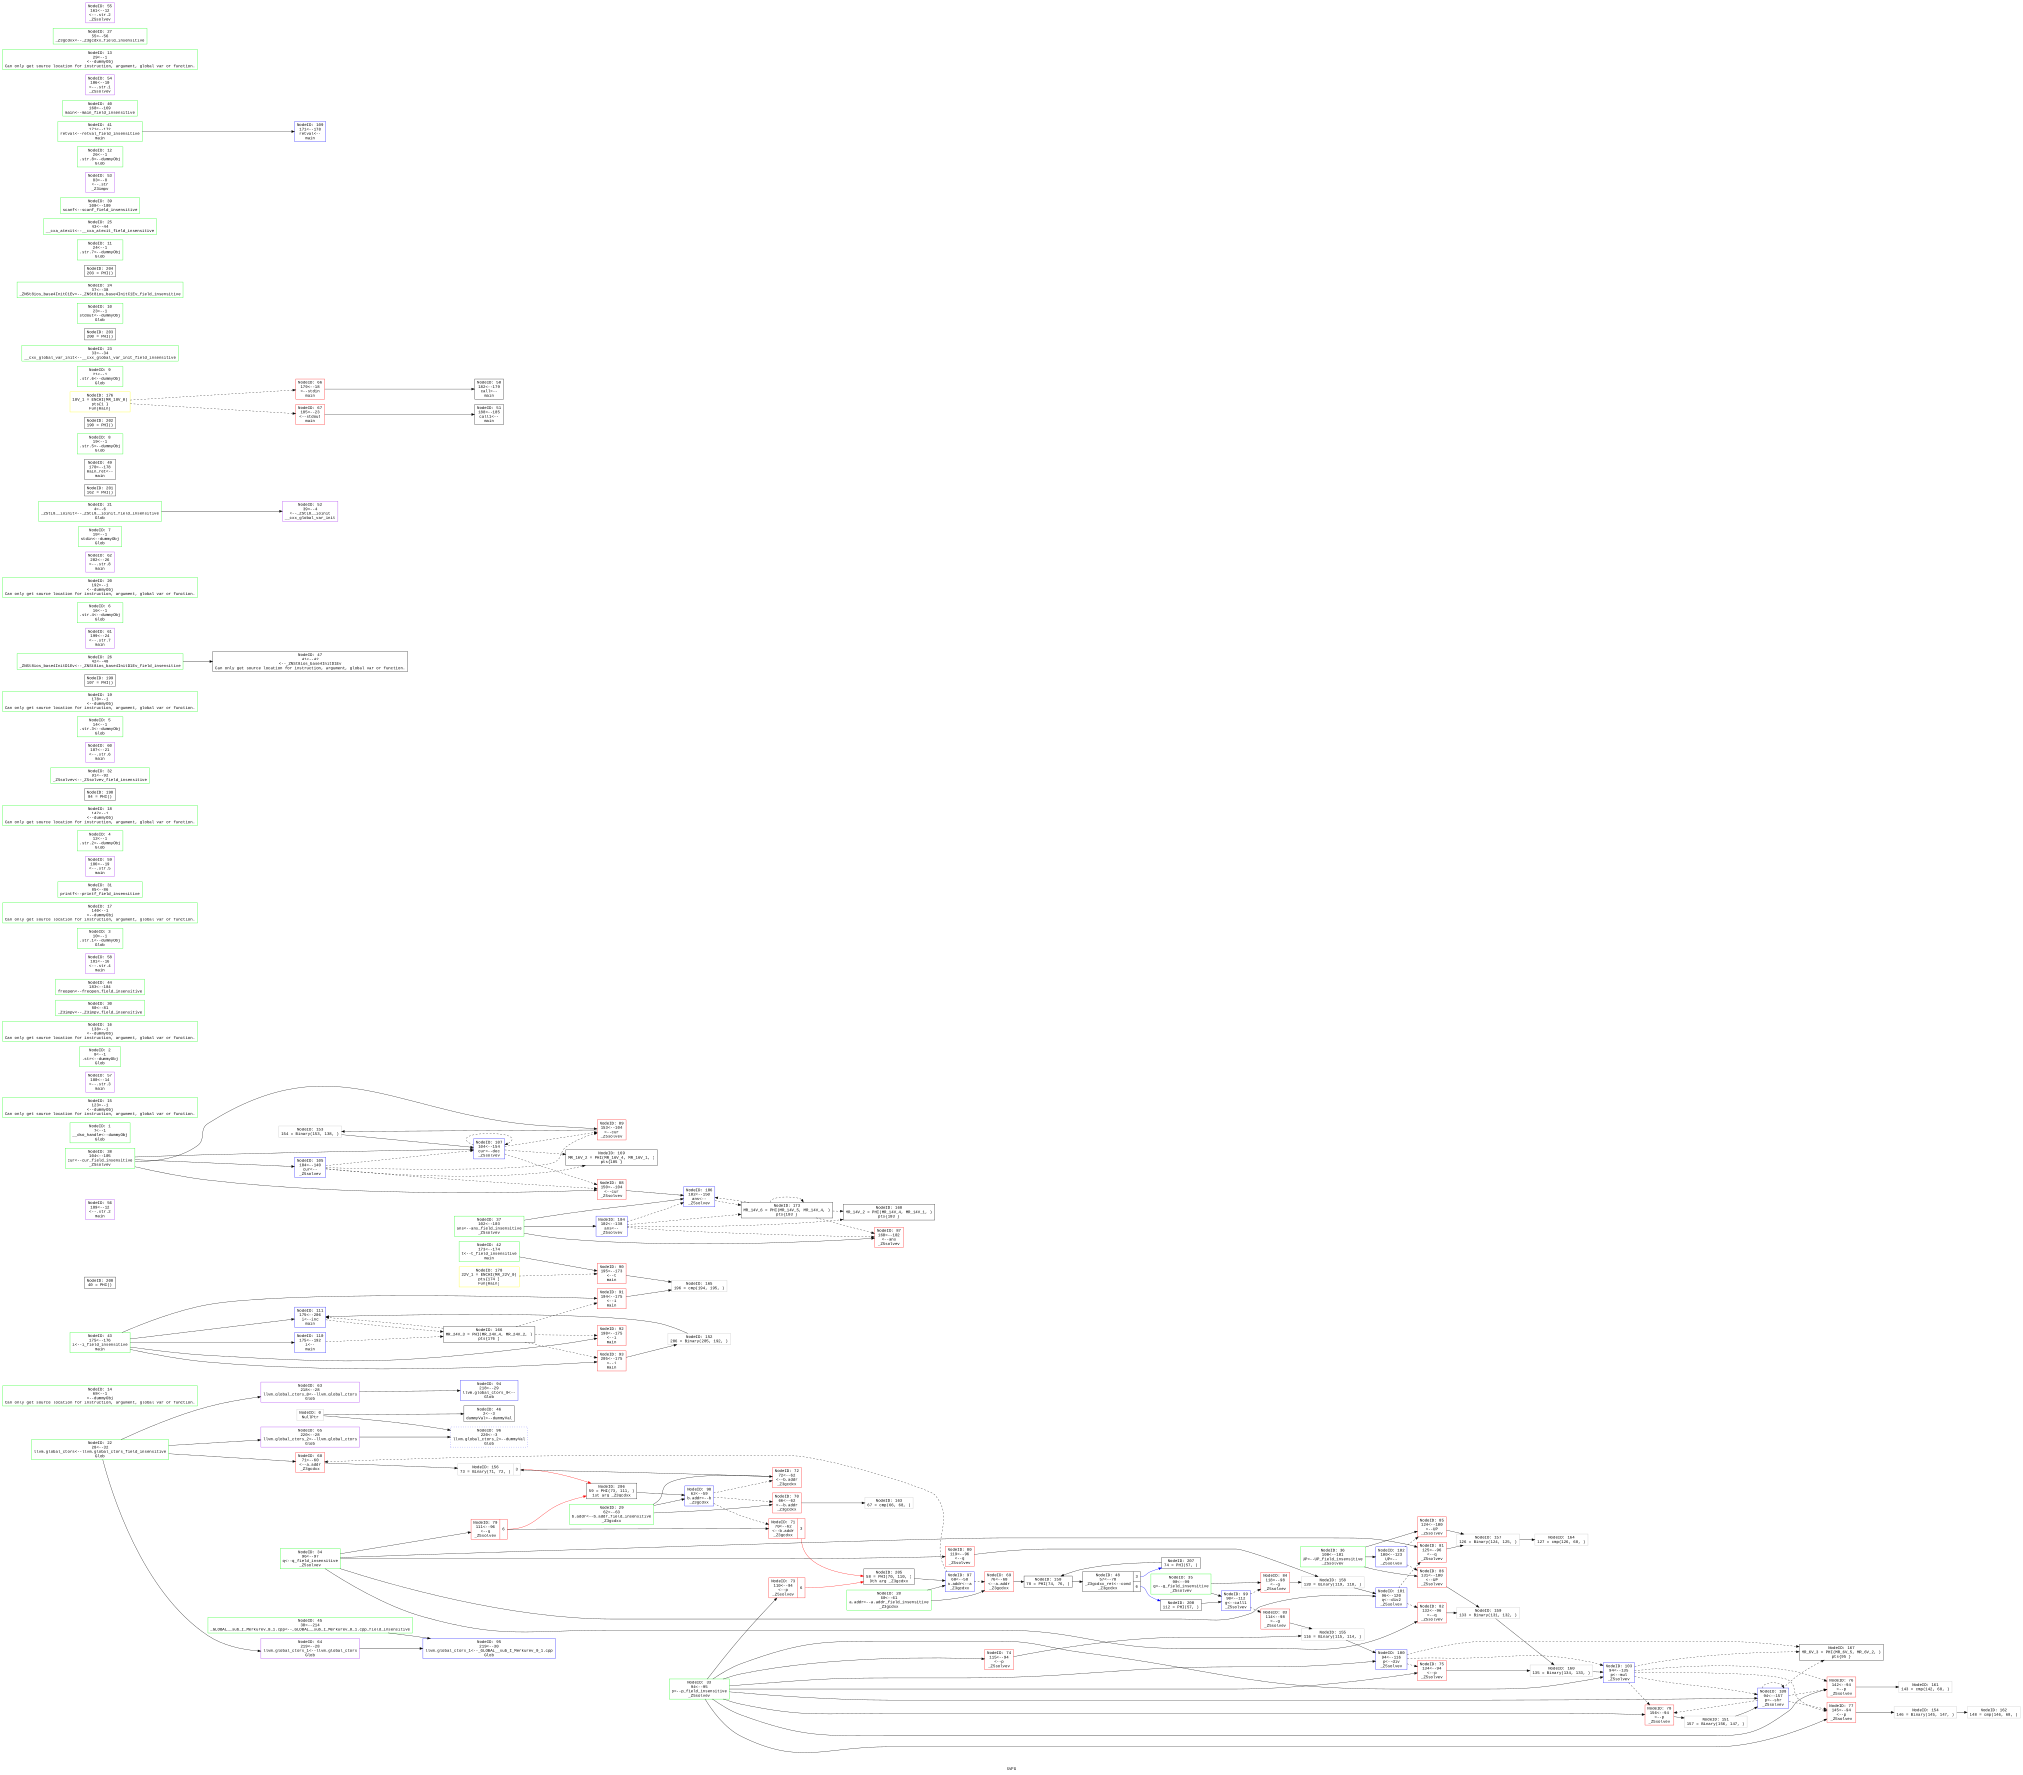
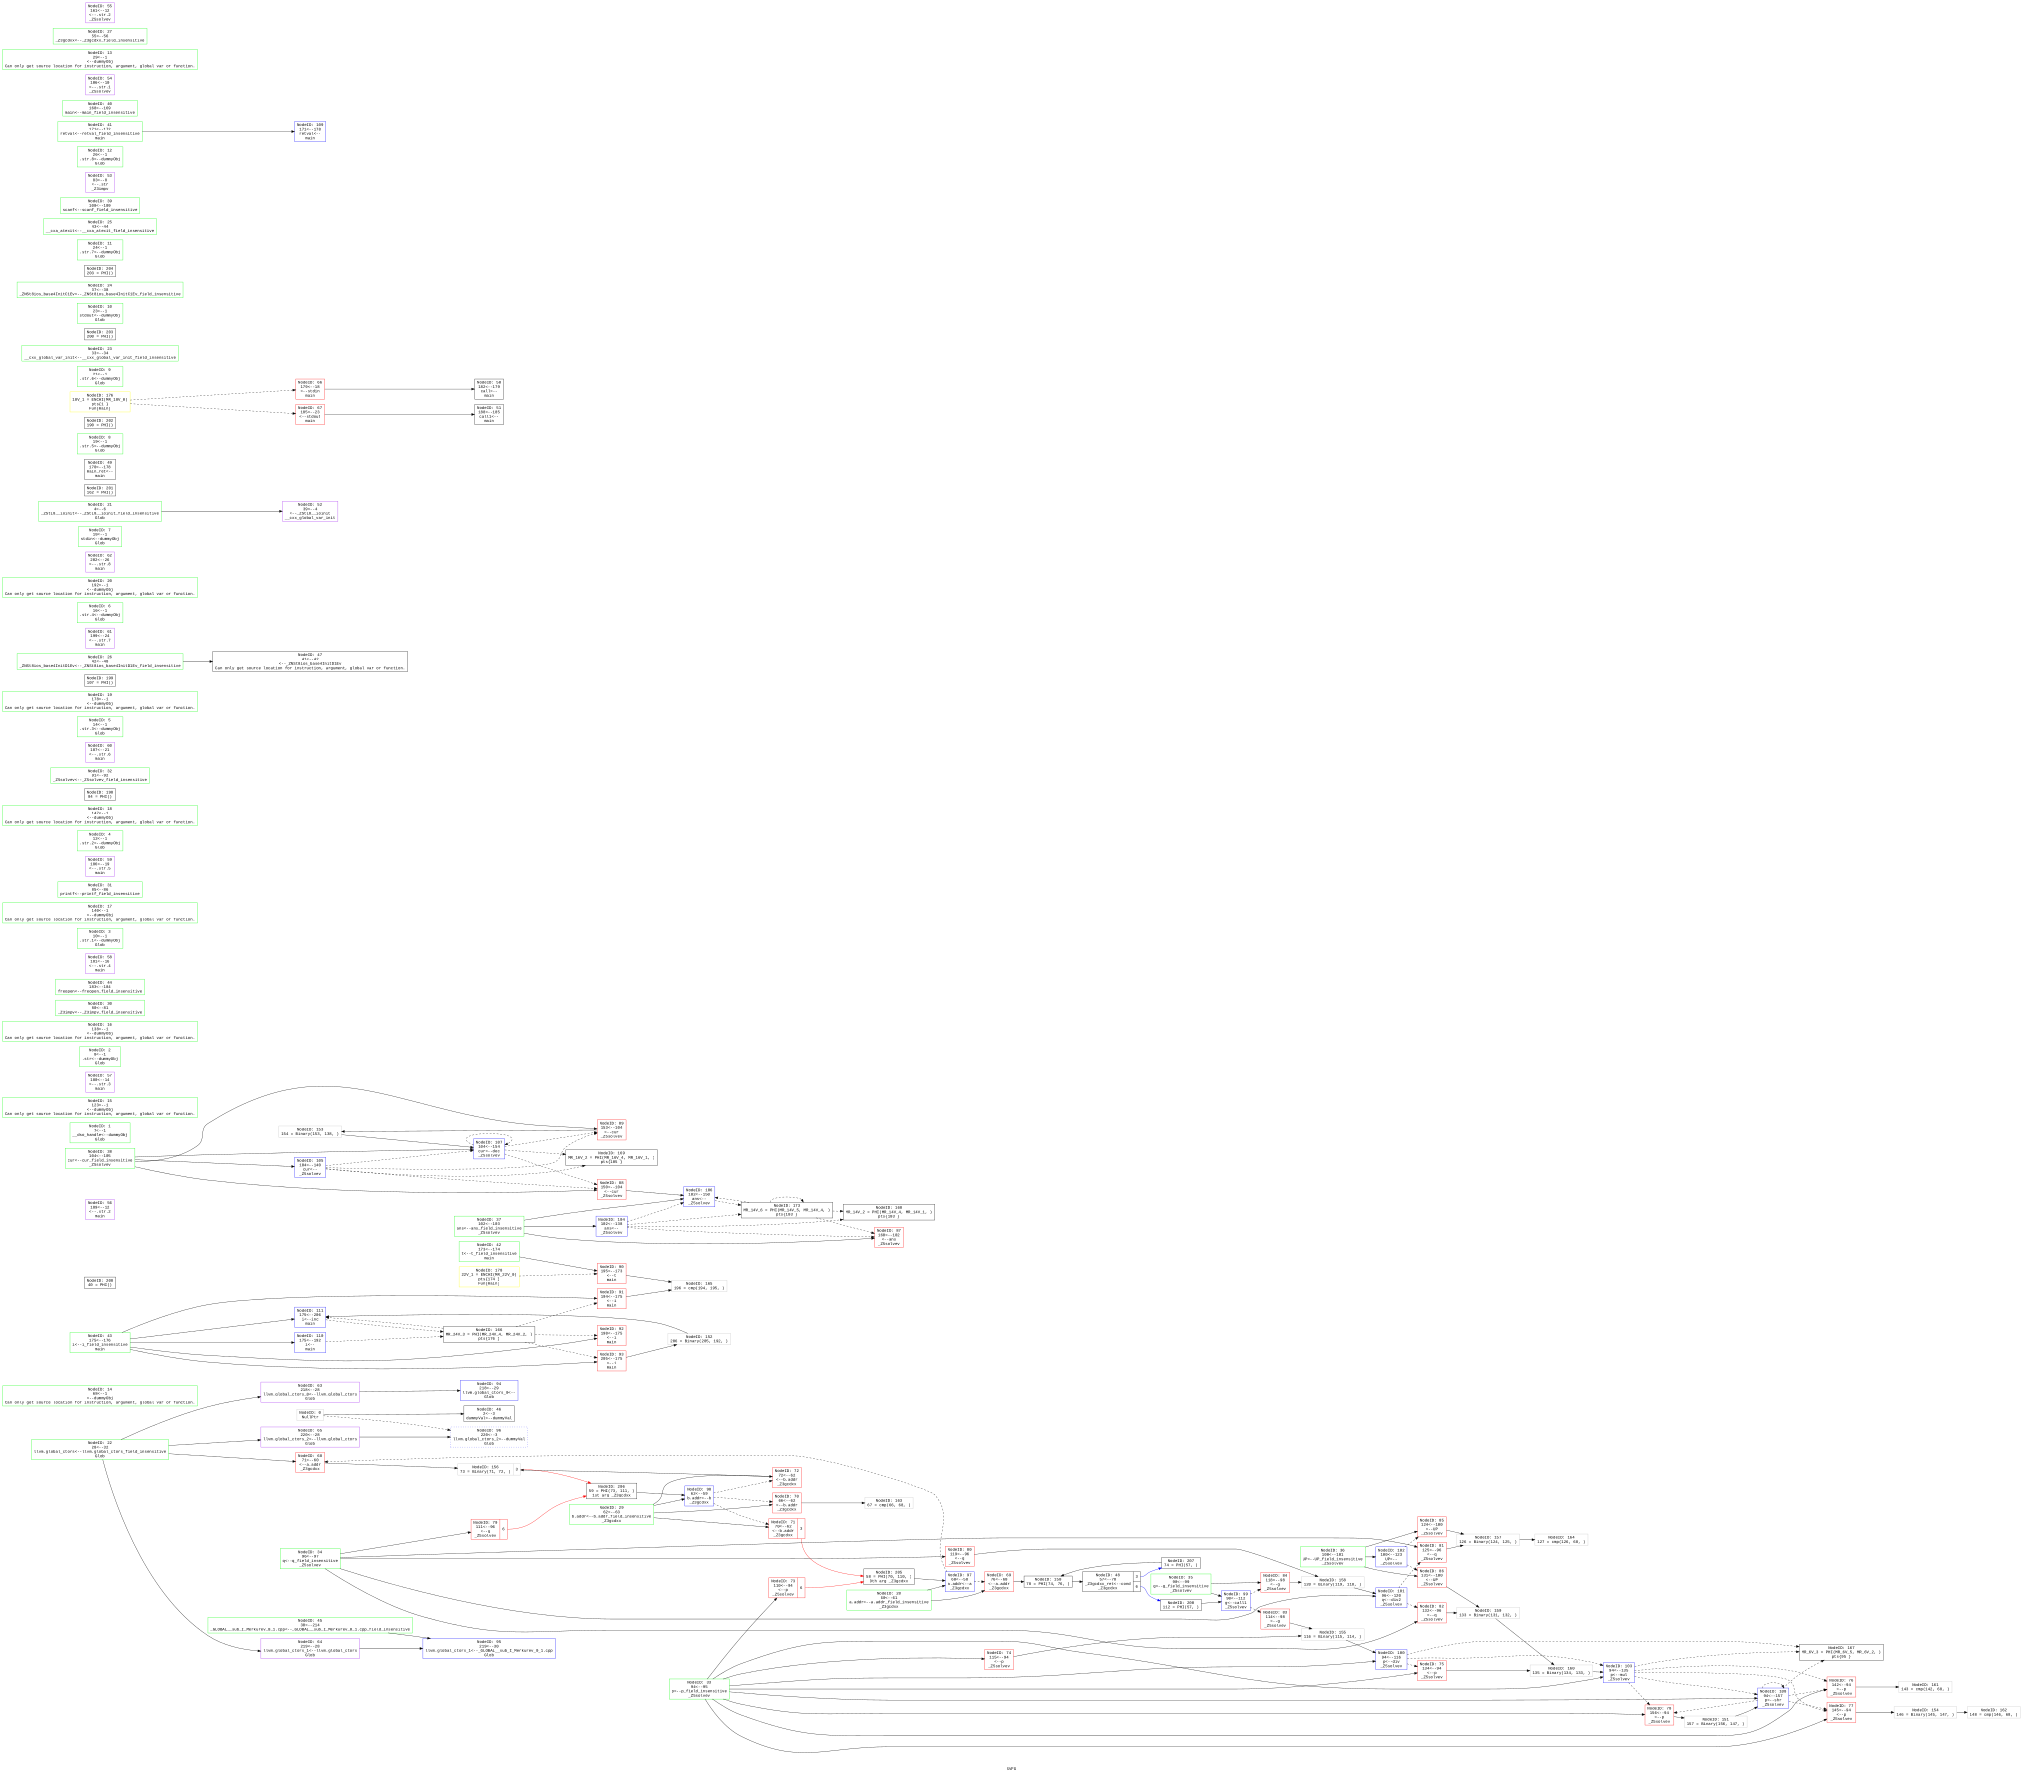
edge "NodeID: 0" -> "NodeID: 96": style solid -> dashed
edge "NodeID: 79" -> "NodeID: 71": now "NodeID: 29" -> "NodeID: 71"
